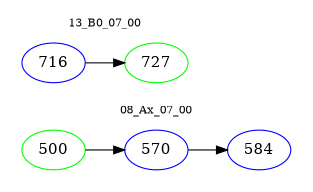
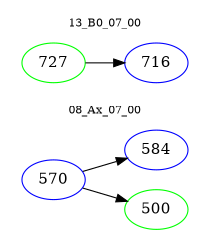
edge "716" -> "727": reversed
edge "500" -> "570": reversed
